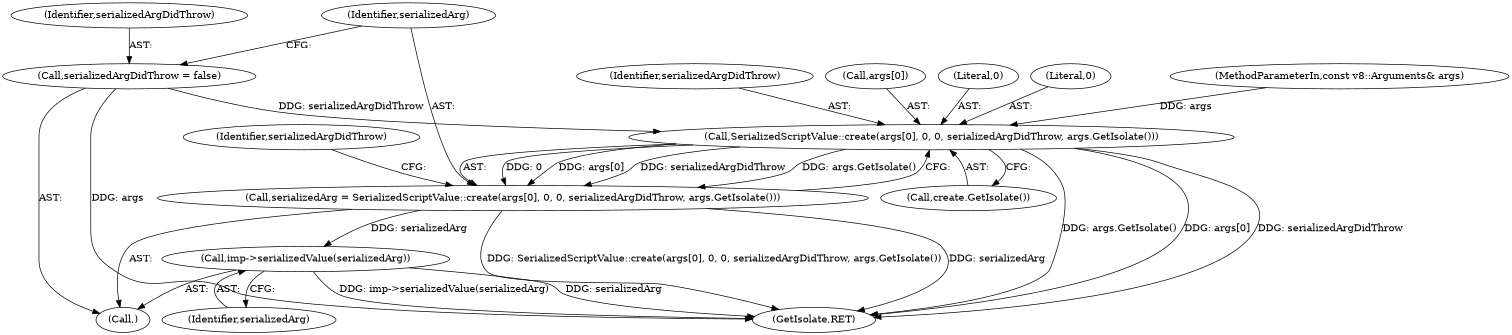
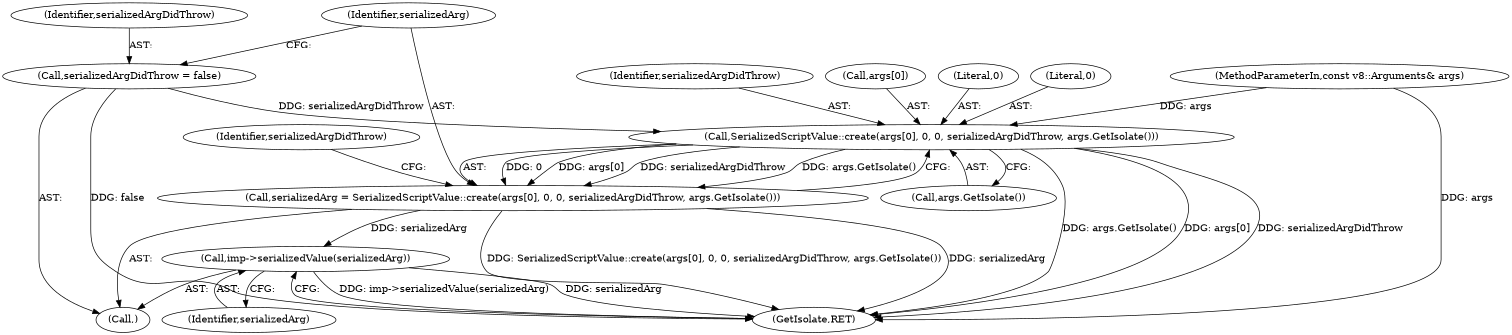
edge "(Call,serializedArgDidThrow = false)" -> "(GetIsolate,RET)": label "DDG: args" -> "DDG: false"
node "(Call,create.GetIsolate())": label "(Call,create.GetIsolate())" -> "(Call,args.GetIsolate())"
edge "(MethodParameterIn,const v8::Arguments& args)" -> "(GetIsolate,RET)": added, label "DDG: args"
edge "(GetIsolate,RET)" -> "(Call,imp->serializedValue(serializedArg))": added, label "CFG:"
